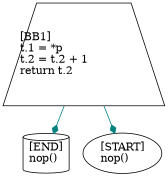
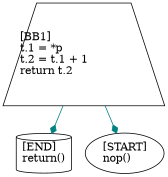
node "[BB1] t.1 = *p t.2 = t.2 + 1 return t.2": label "[BB1] t.1 = *p t.2 = t.2 + 1 return t.2" -> "[BB1] t.1 = *p t.2 = t.1 + 1 return t.2"
node "[END] nop()": label "[END] nop()" -> "[END] return()"
